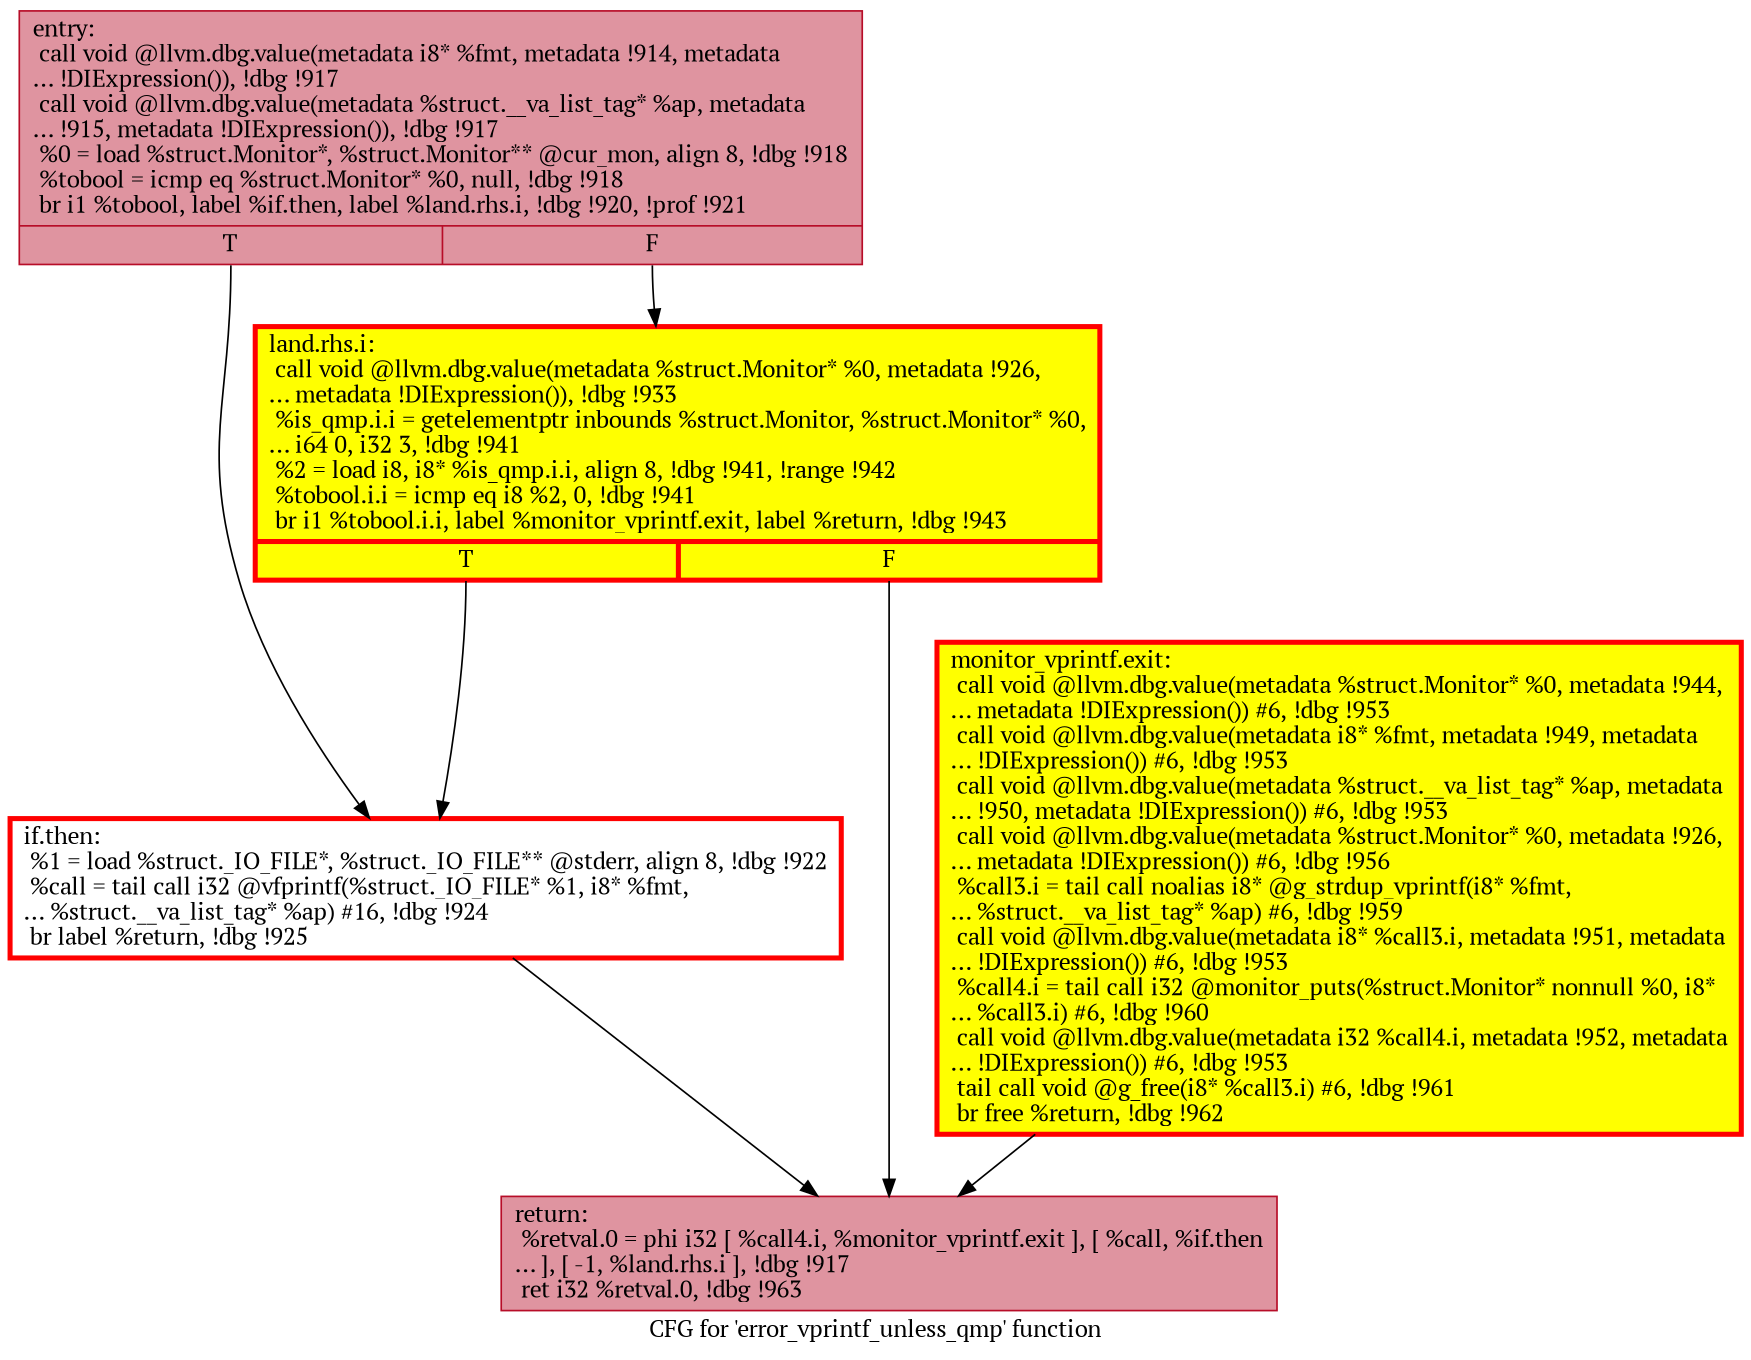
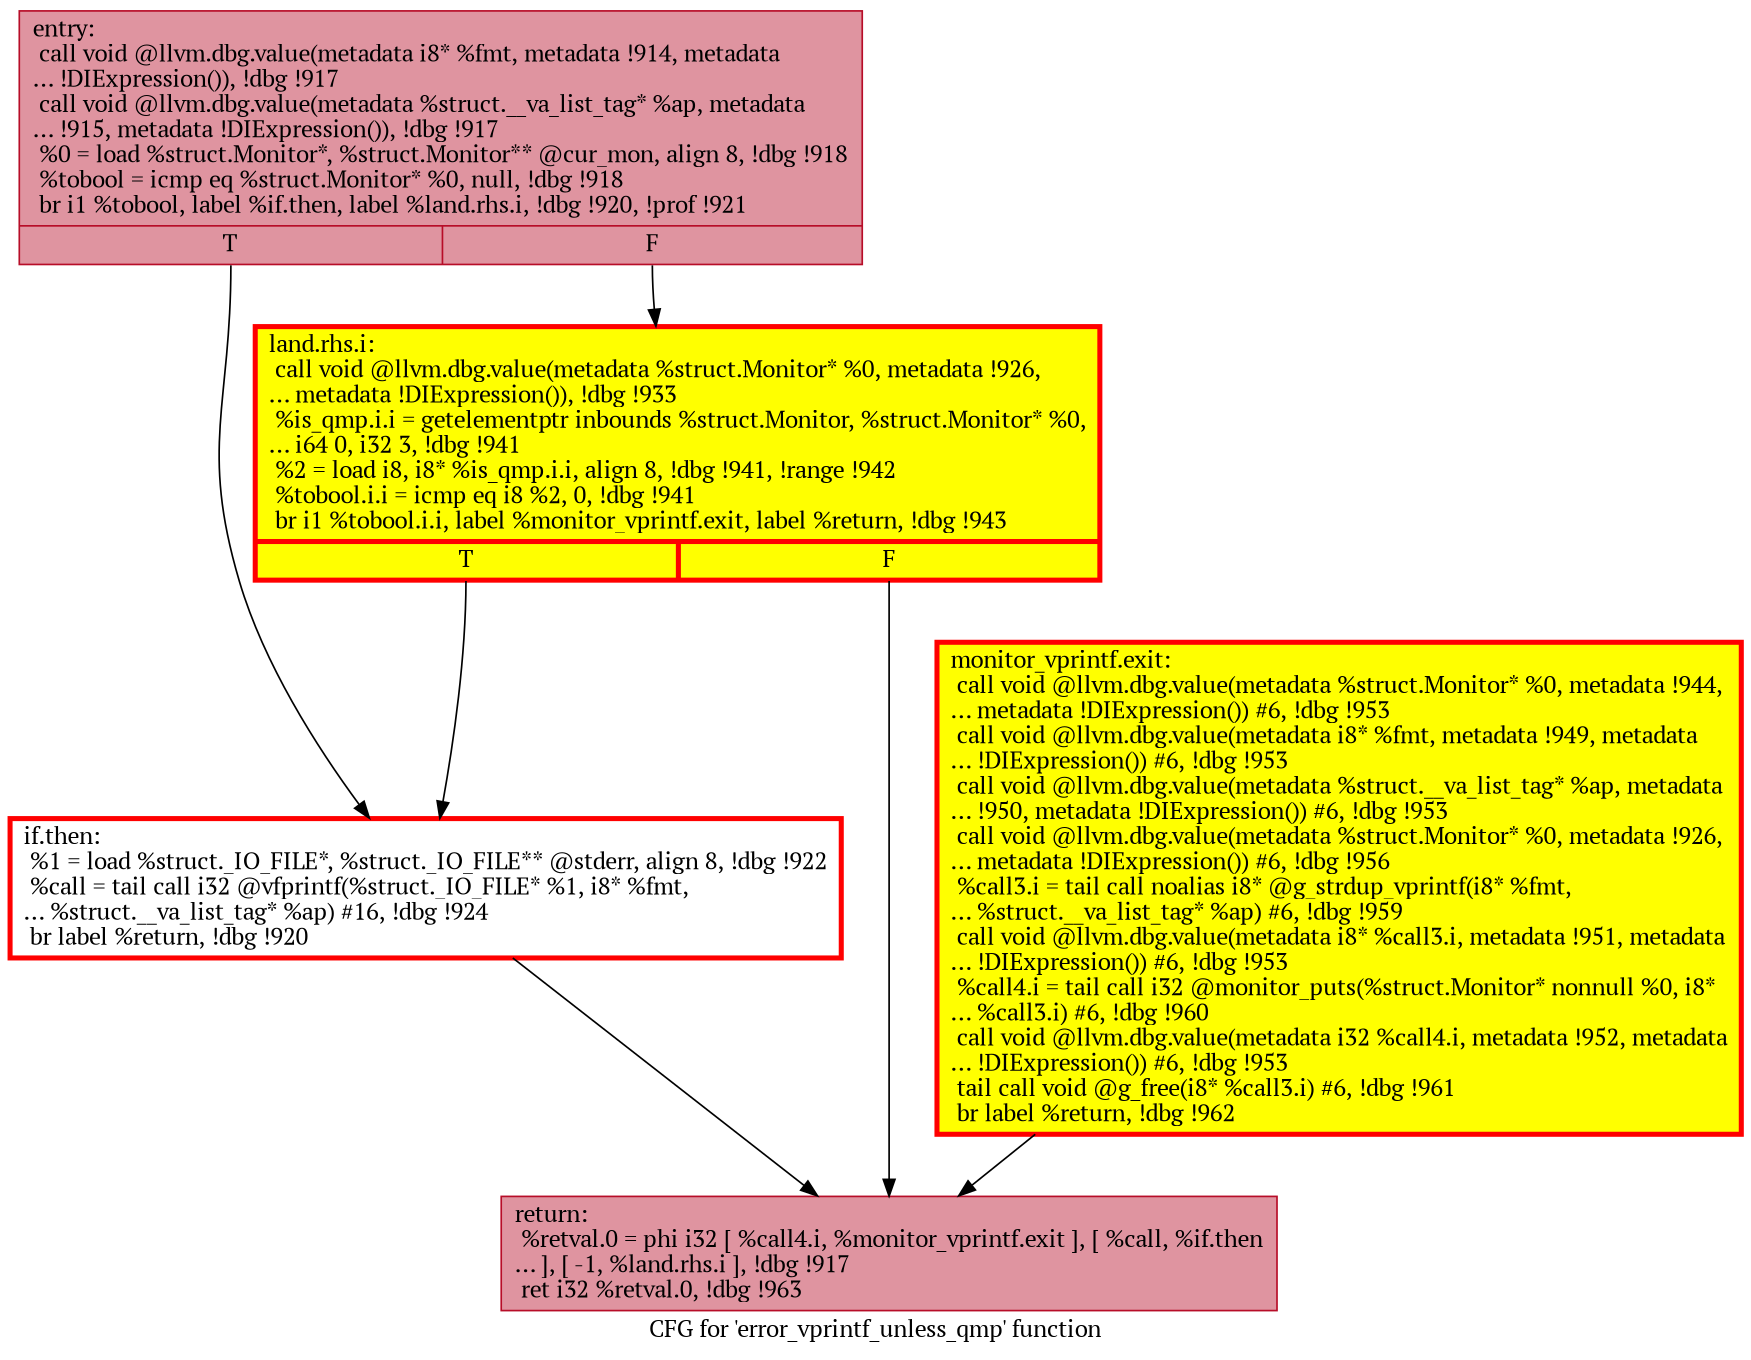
node "if.then:": text "br label %return, !dbg !925" -> "br label %return, !dbg !920"
node "monitor_vprintf.exit:": text "br free %return, !dbg !962" -> "br label %return, !dbg !962"
